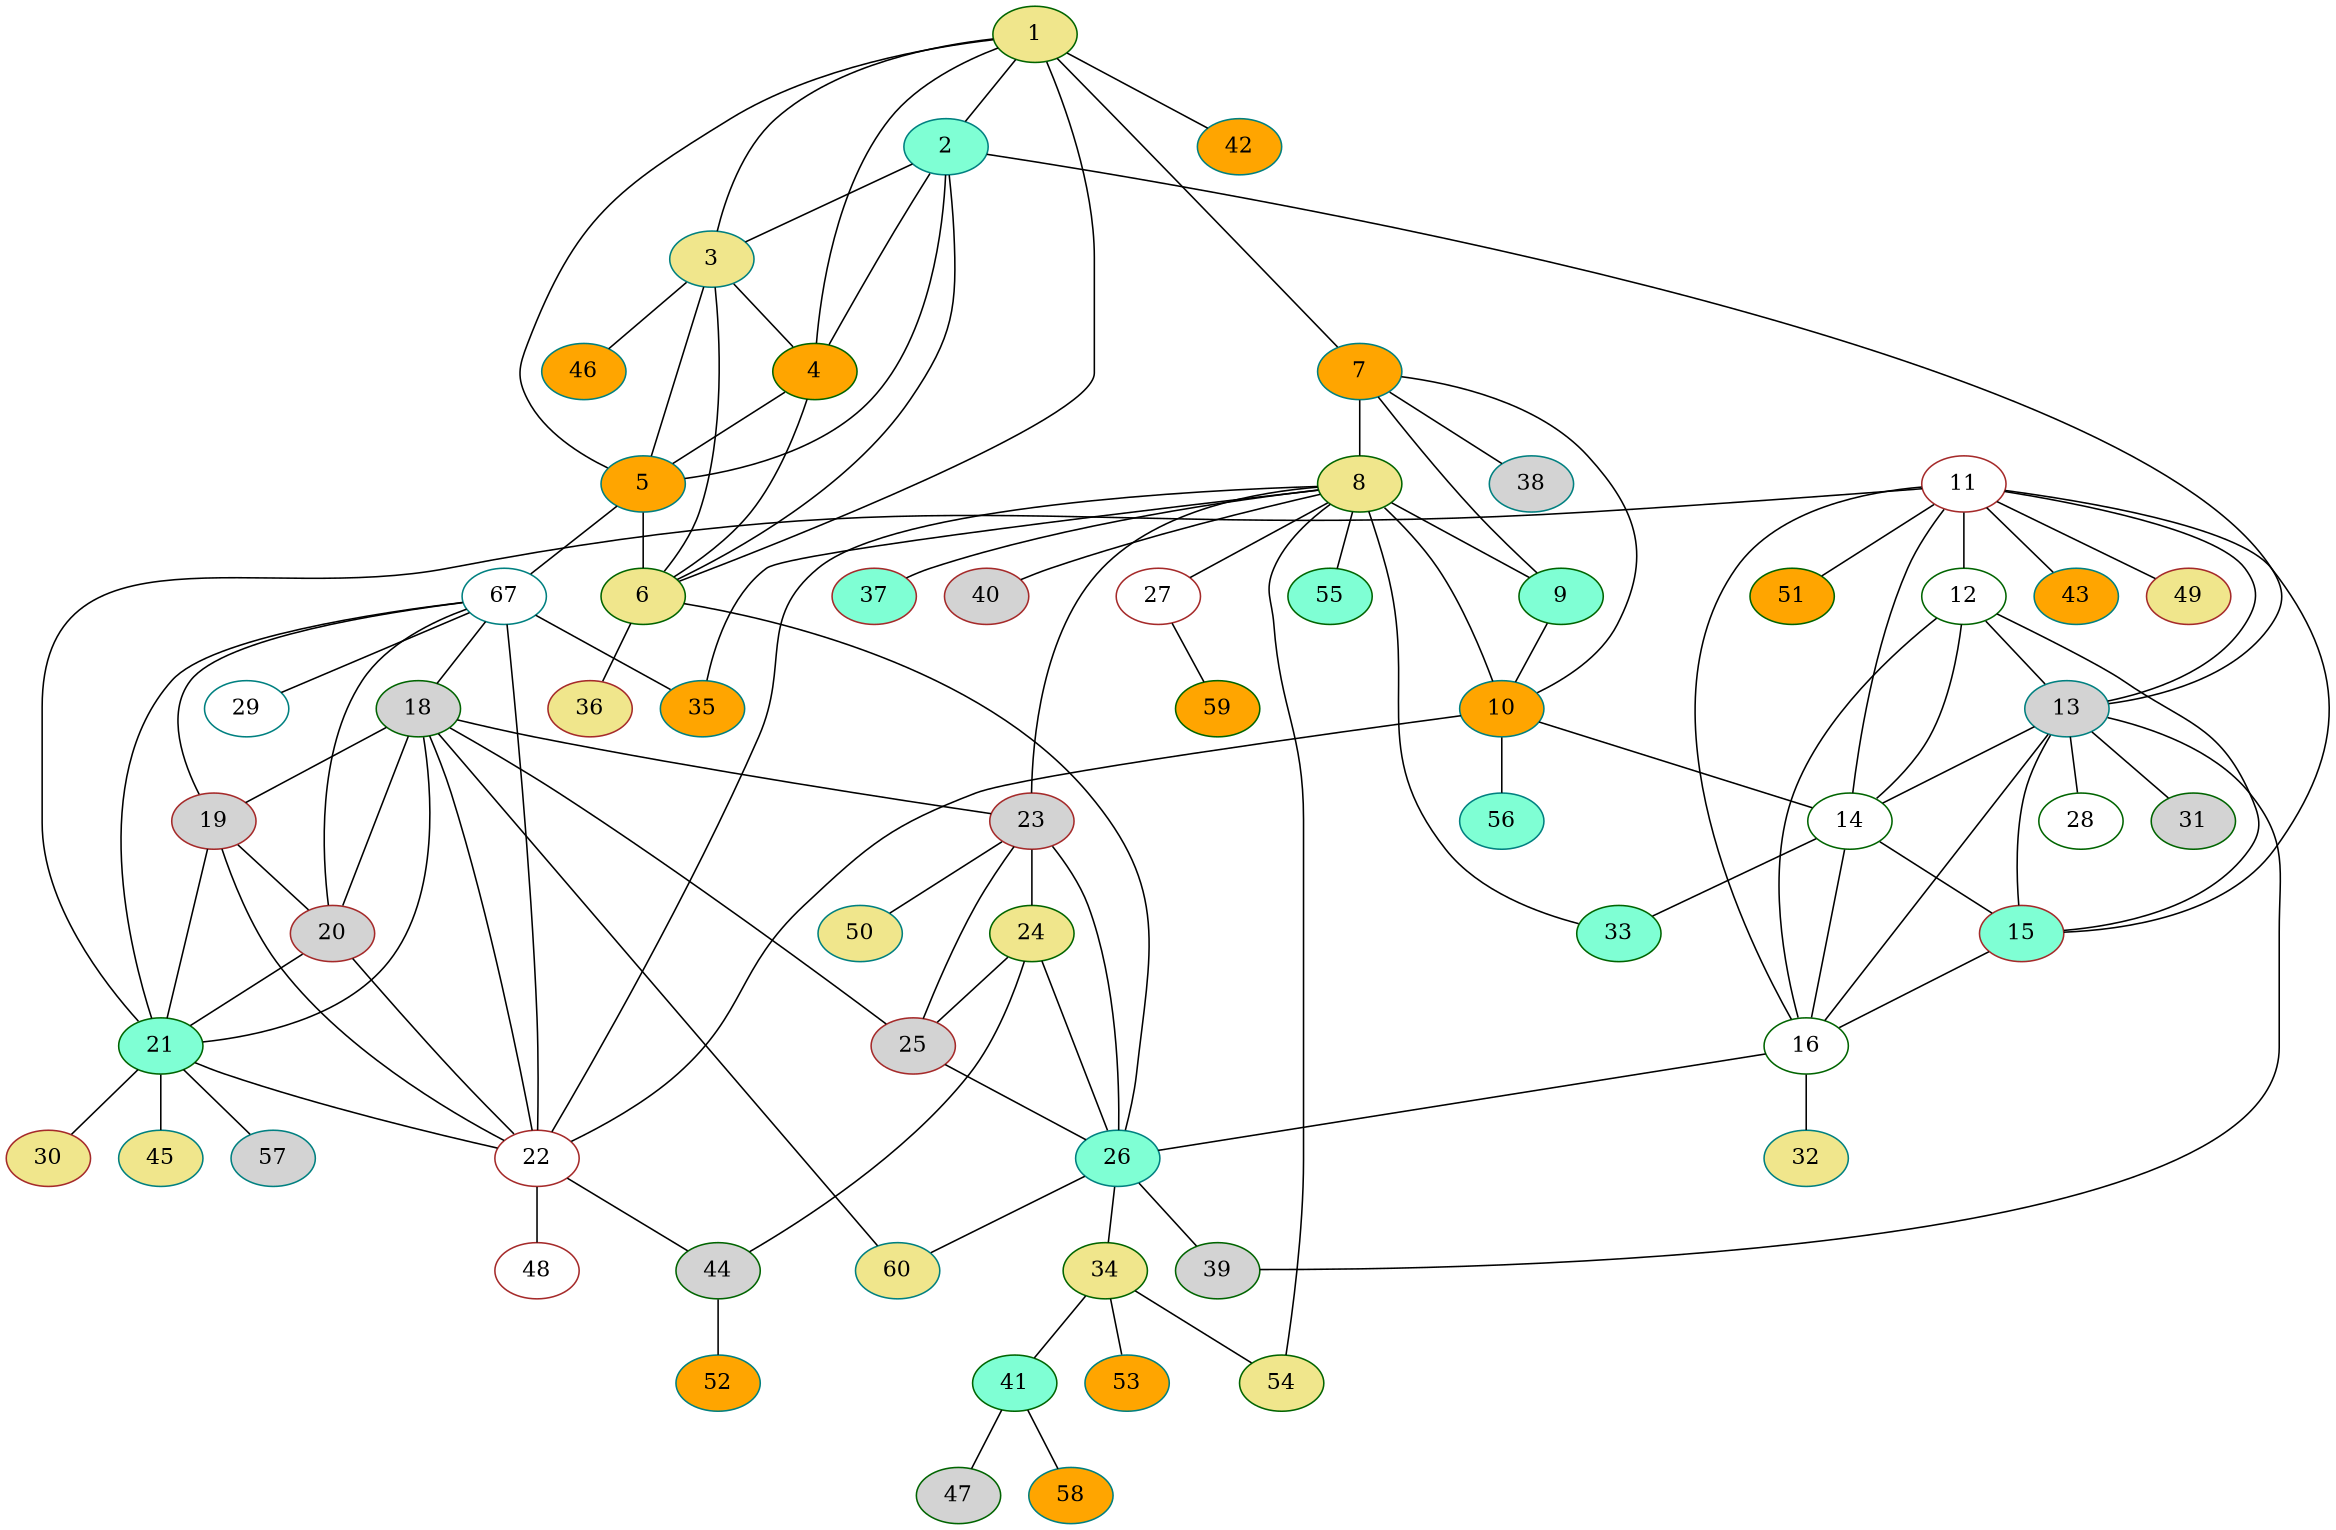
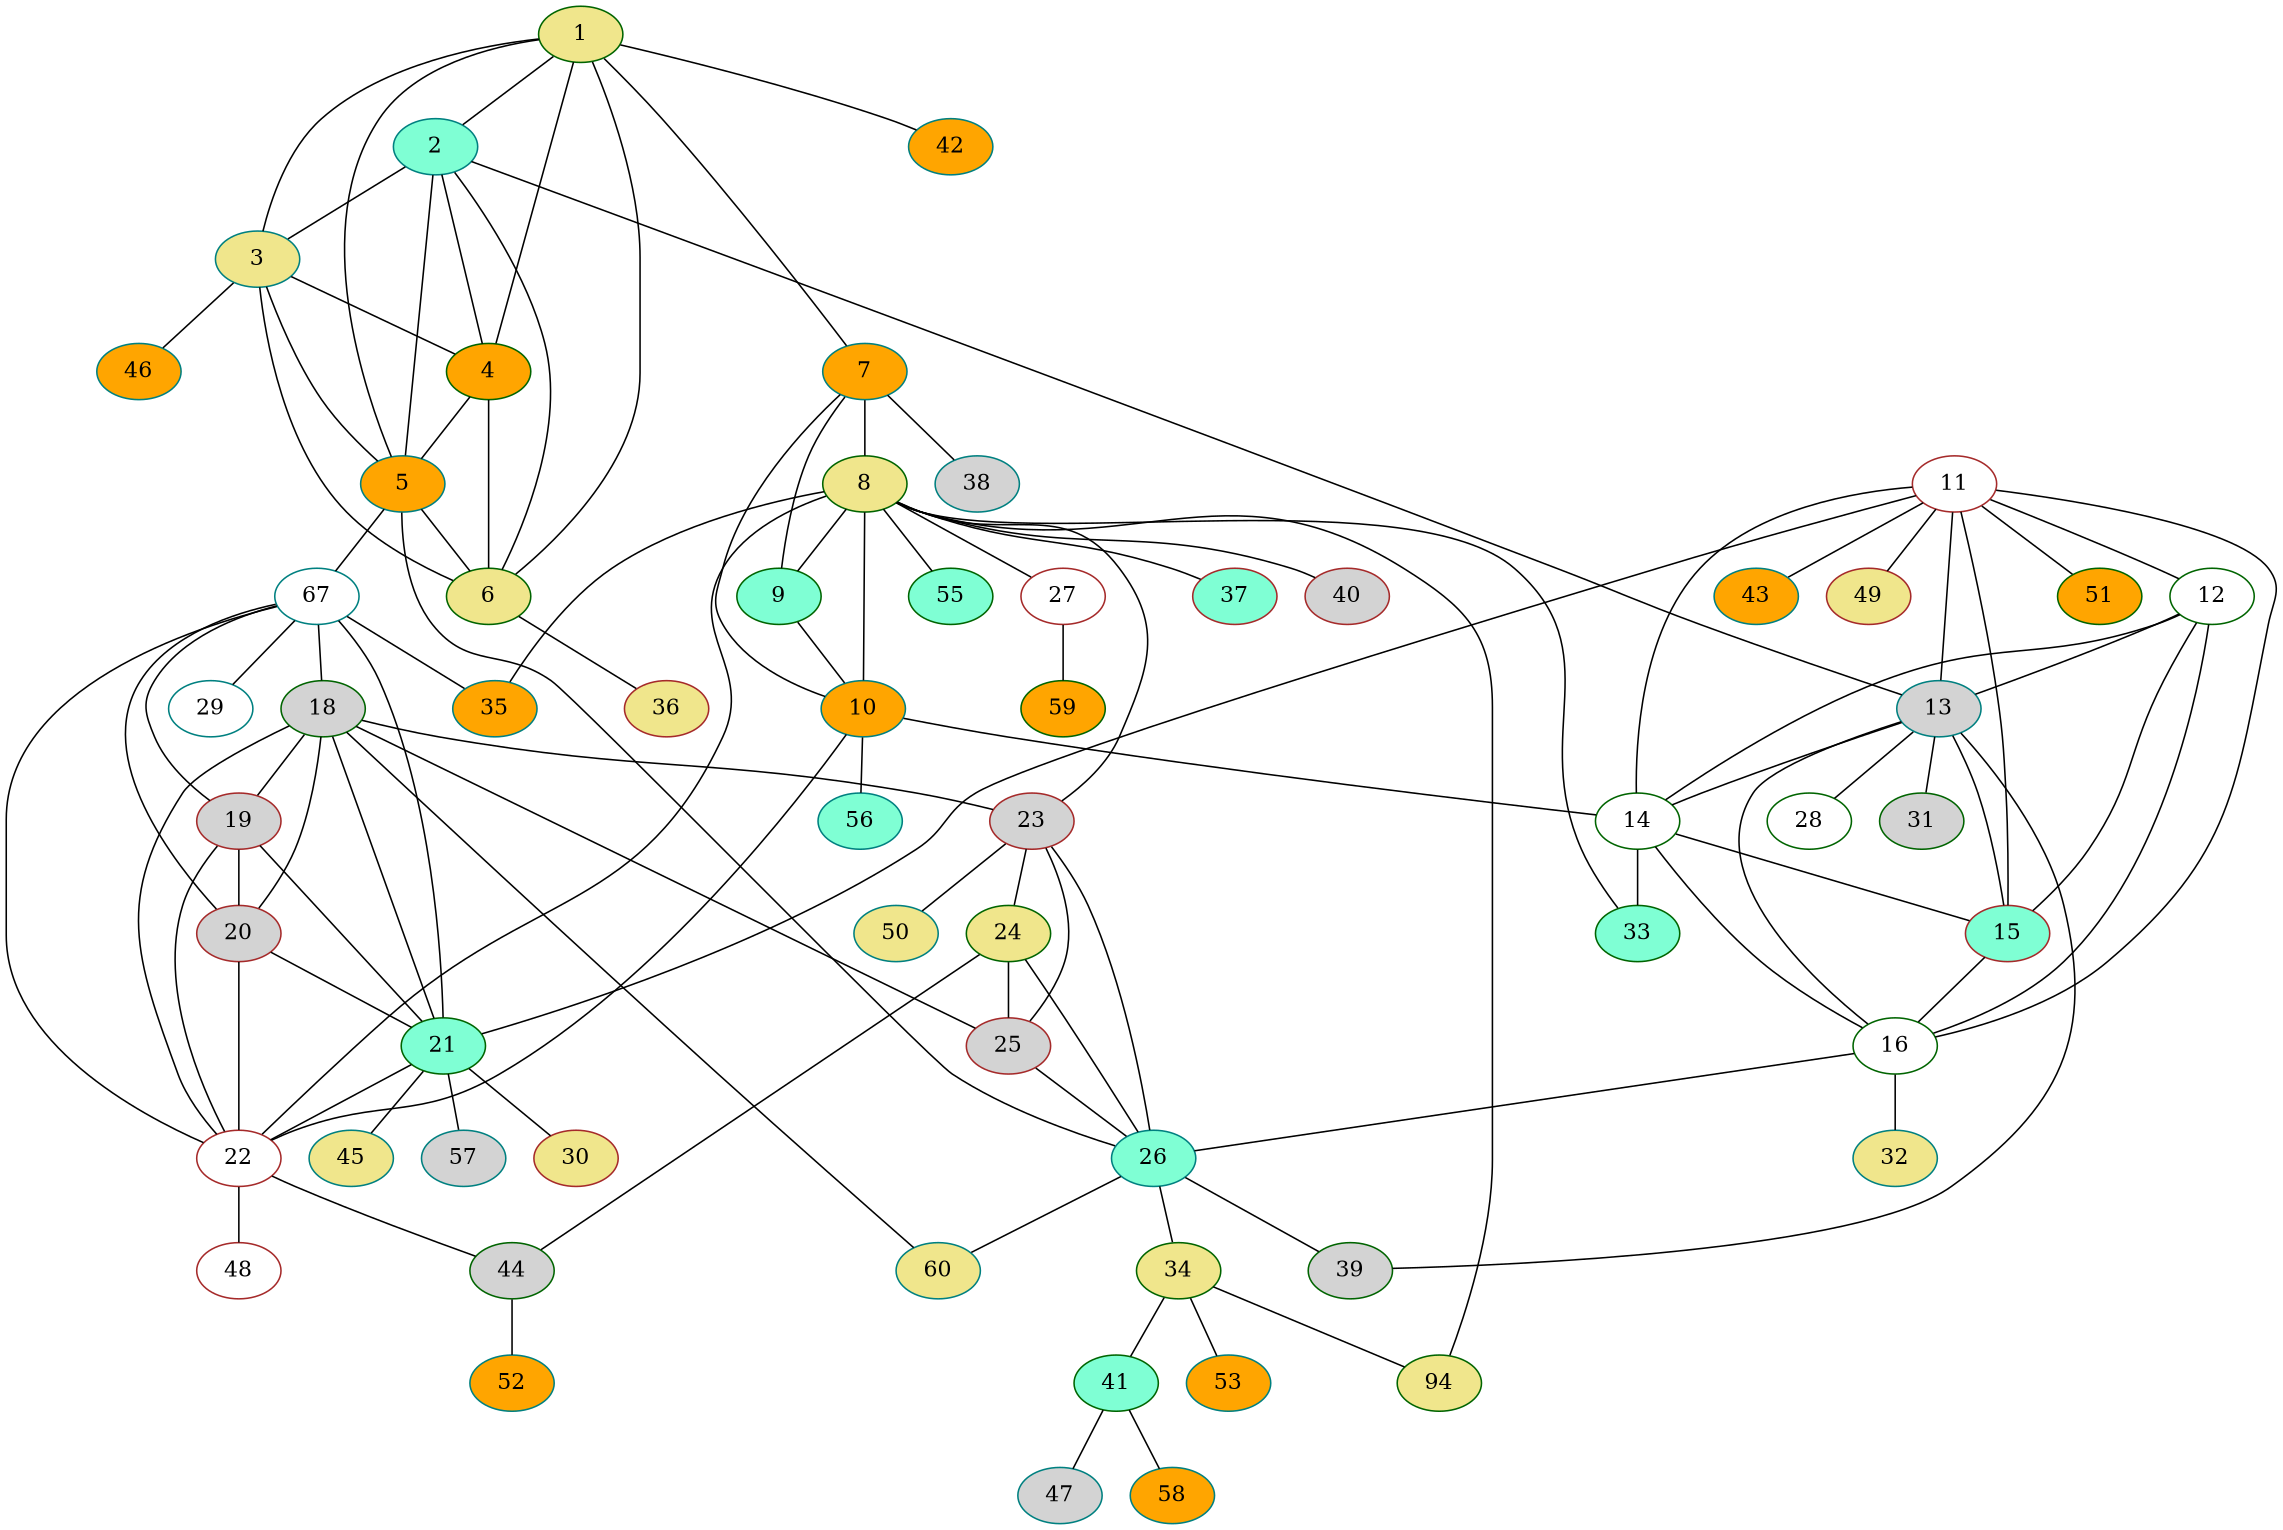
edge "6" -- "26": now "5" -- "26"
node "54": label "54" -> "94"
node "47": color darkgreen -> teal
